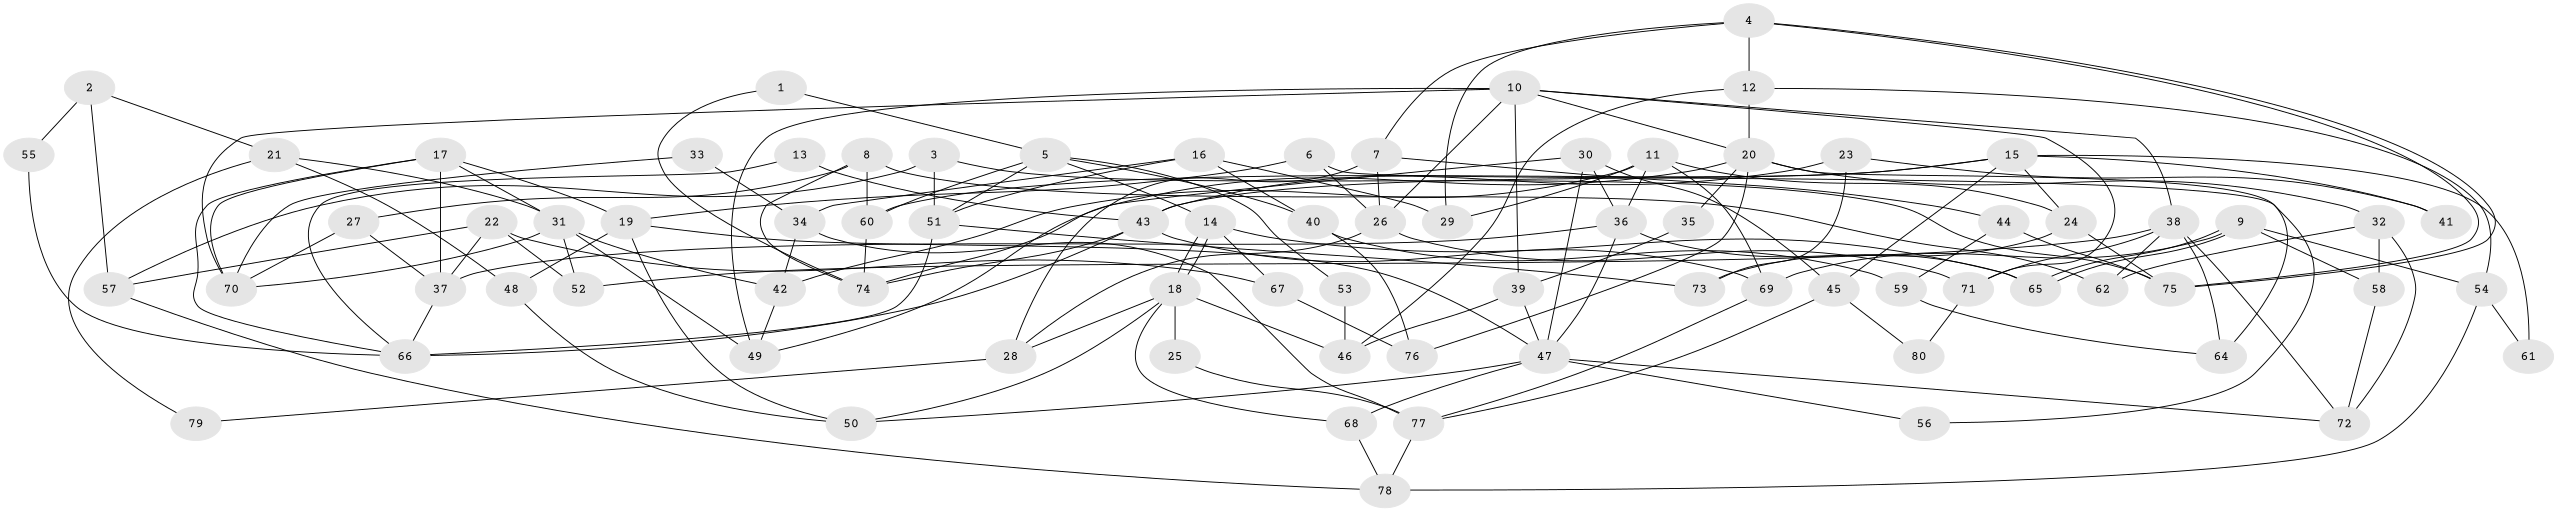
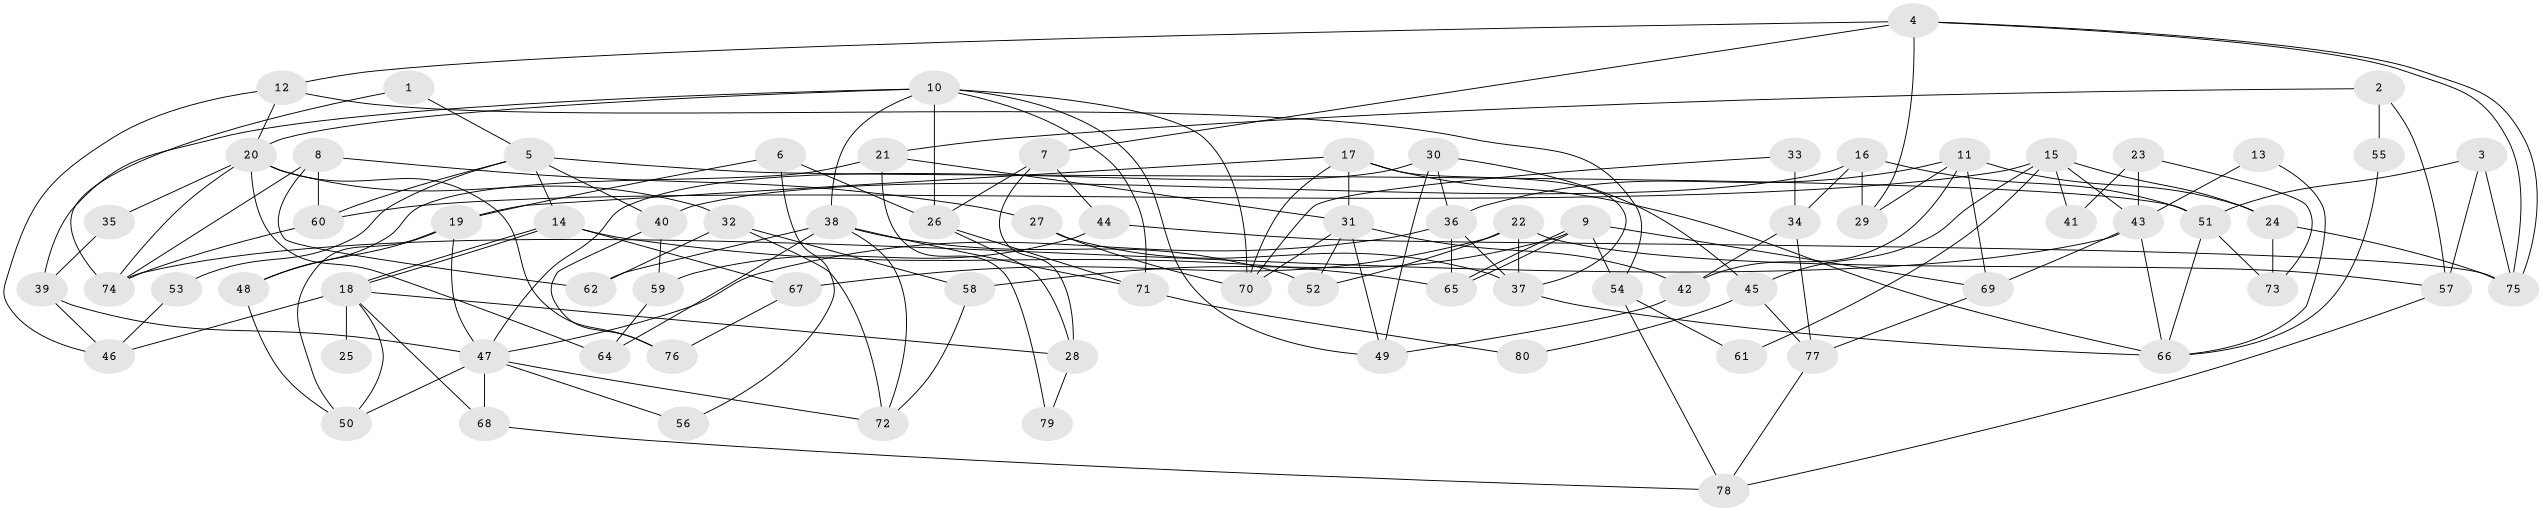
edge "25" -- "77": removed
